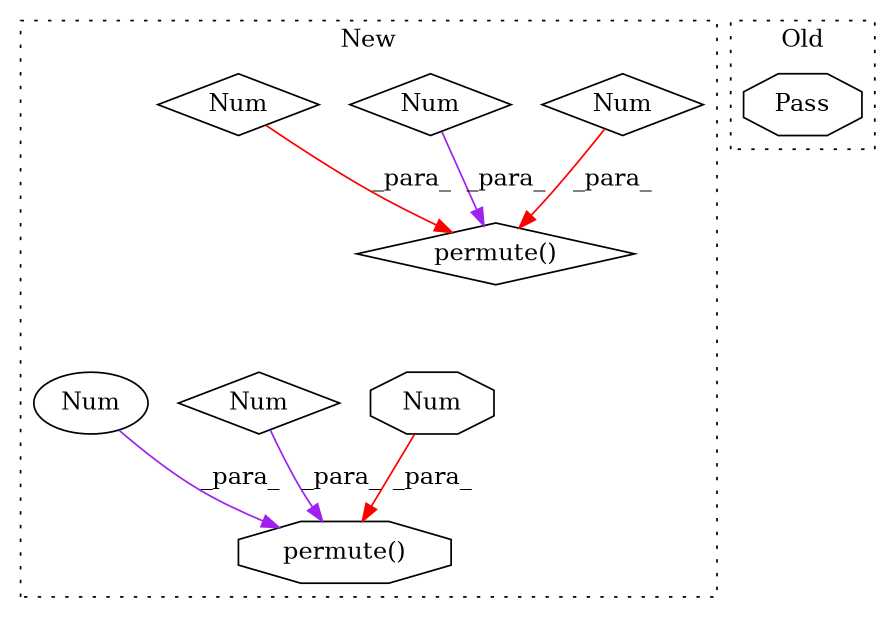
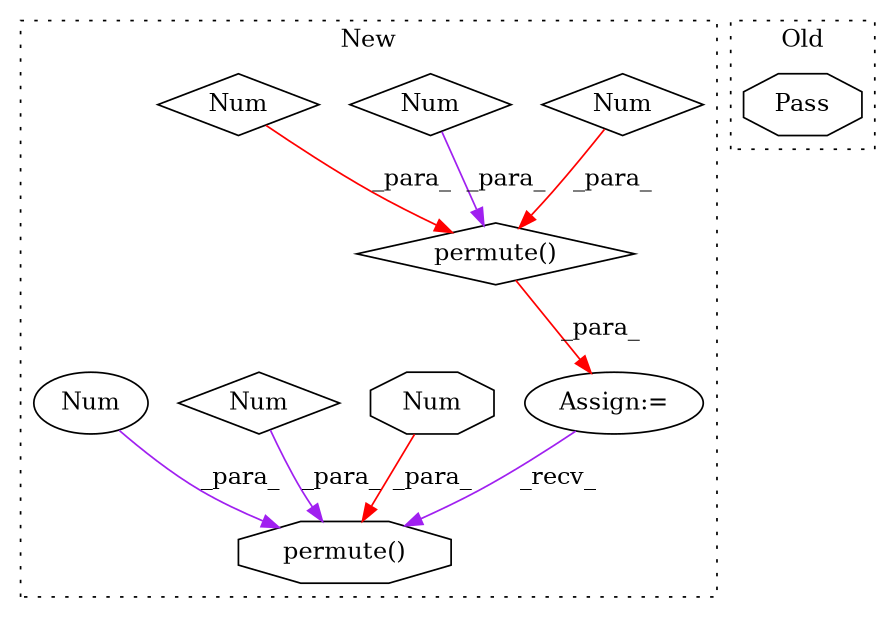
node "Assign:=": added
